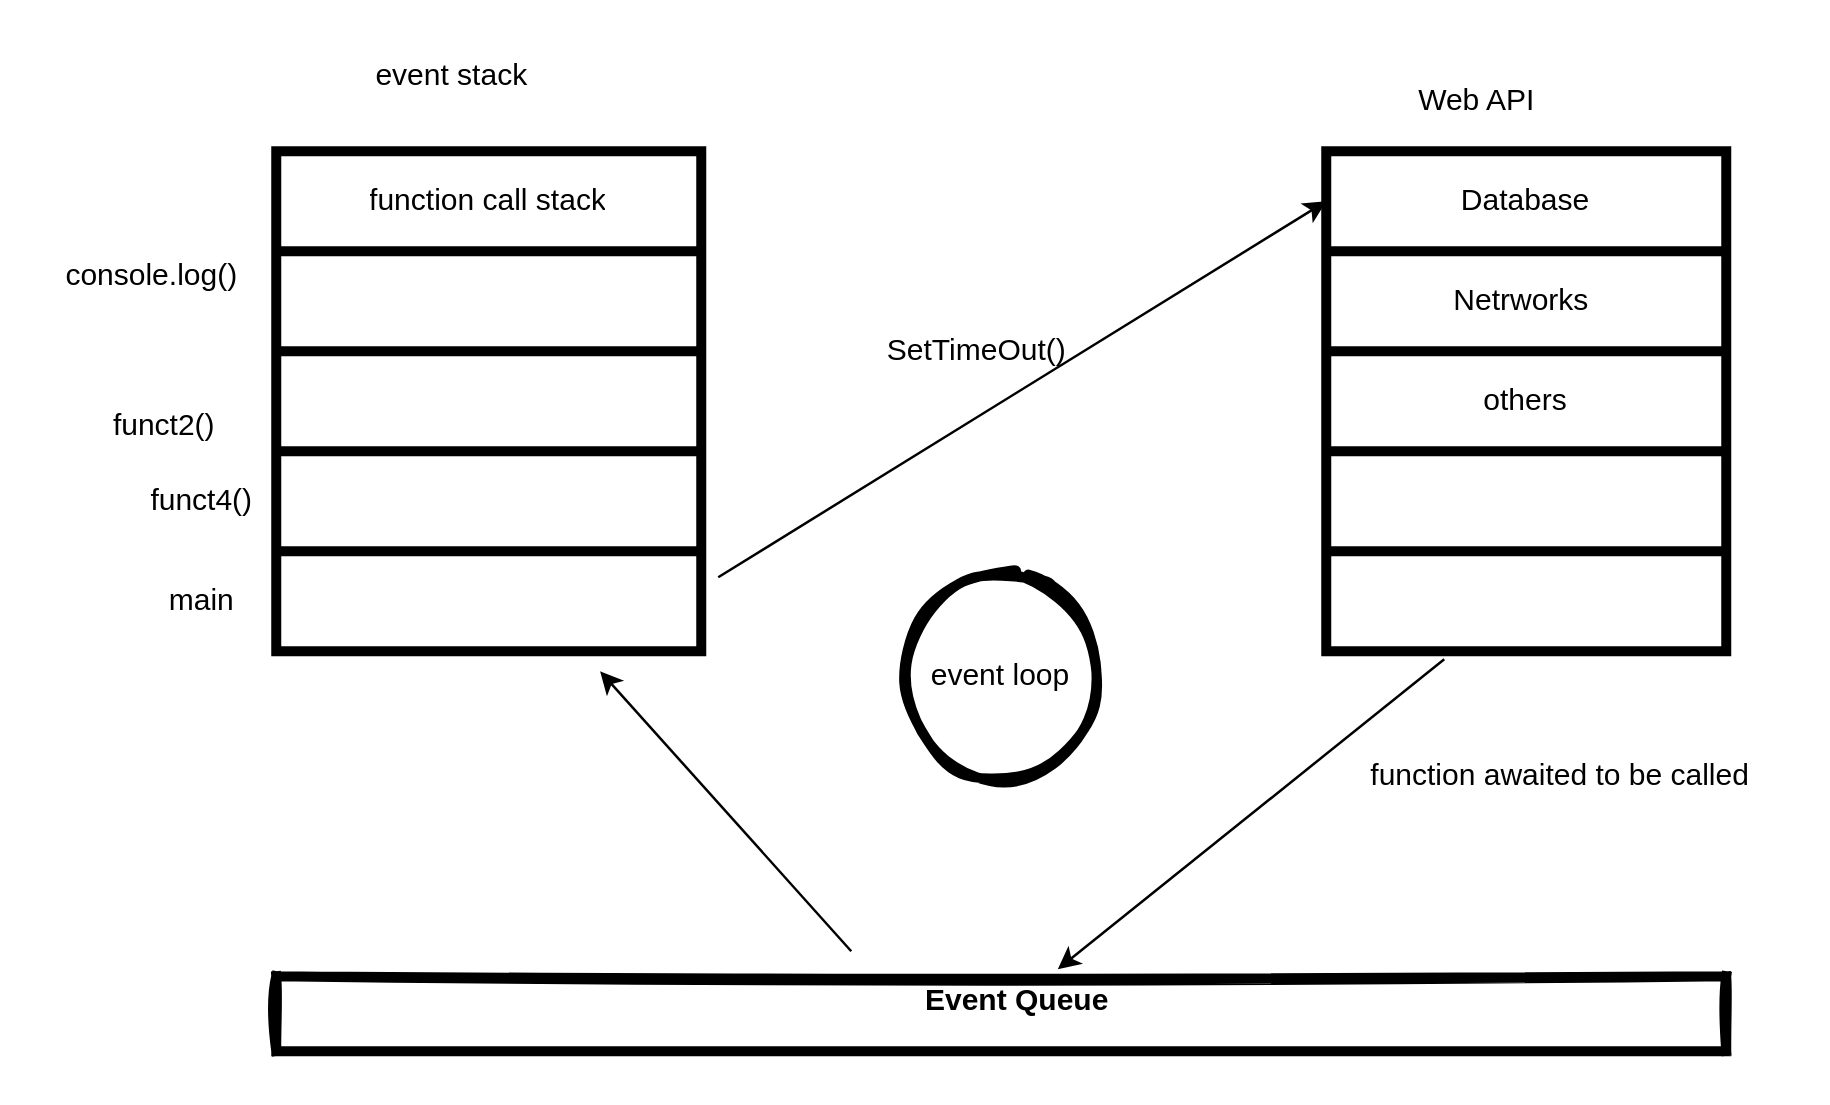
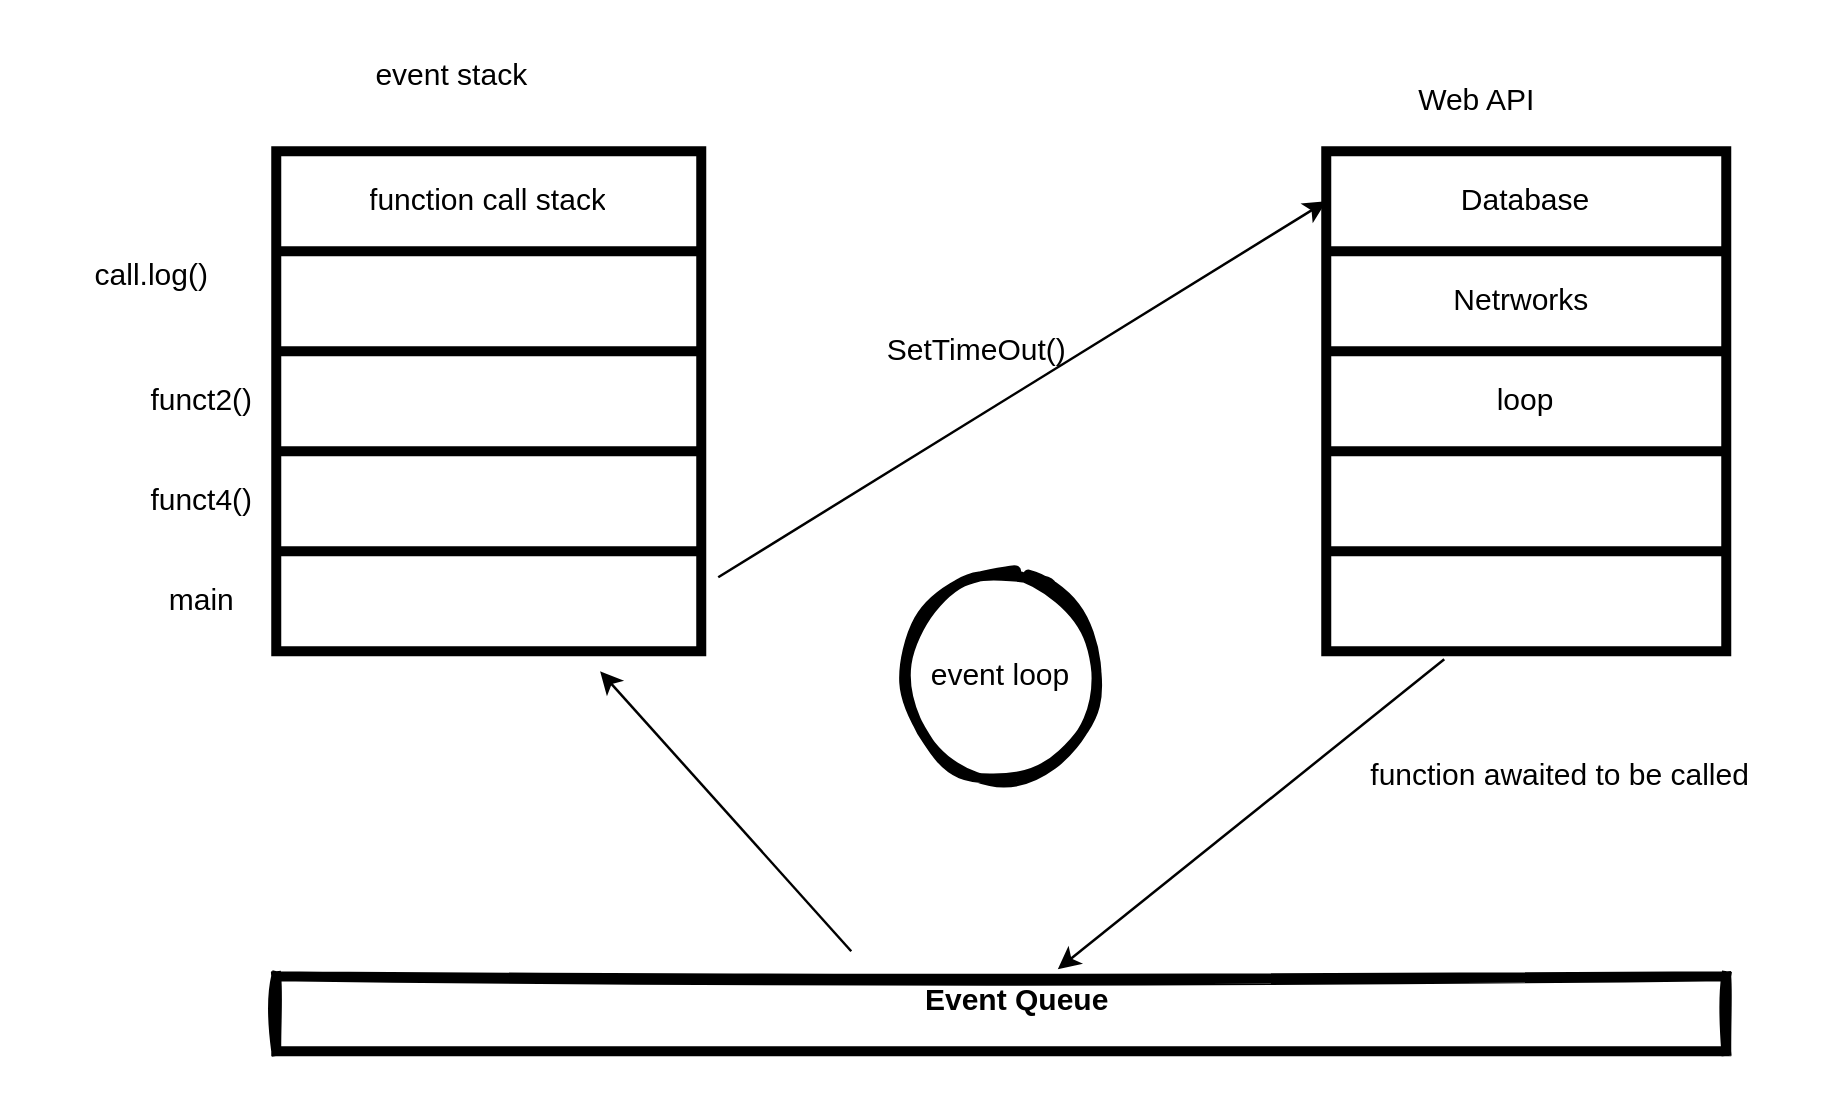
node "console.log()": label "console.log()" -> "call.log()"
node "others": label "others" -> "loop"
node "funct2()": moved (164, 426) -> (201, 401)
